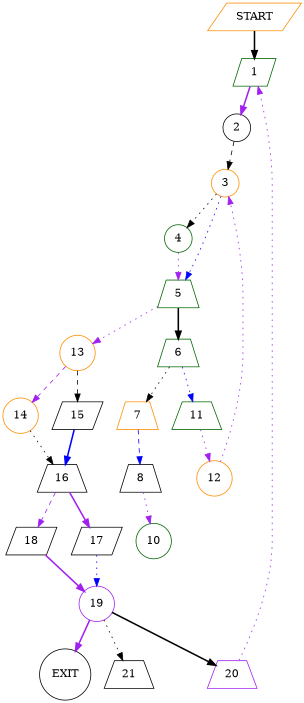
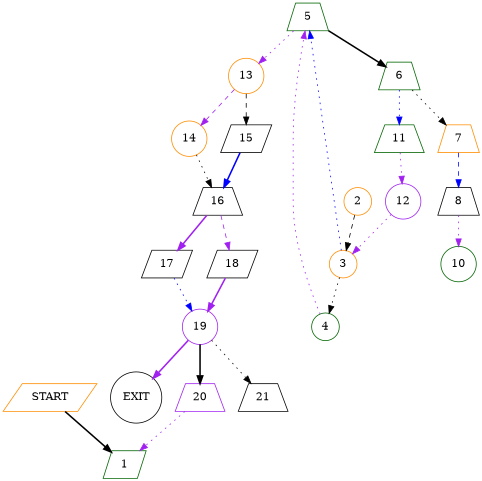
edge "1" -> "2": removed
node "2": color black -> darkorange
node "12": color darkorange -> purple
